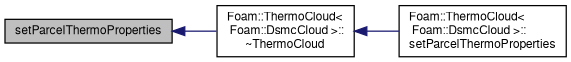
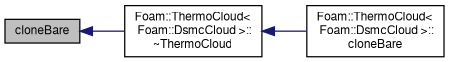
node "setParcelThermoProperties": label "setParcelThermoProperties" -> "cloneBare"
node "Foam::ThermoCloud< Foam::DsmcCloud >:: setParcelThermoProperties": label "Foam::ThermoCloud< Foam::DsmcCloud >:: setParcelThermoProperties" -> "Foam::ThermoCloud< Foam::DsmcCloud >:: cloneBare"
